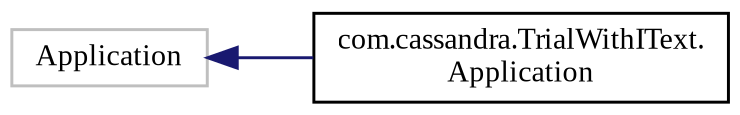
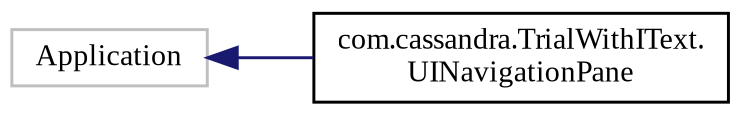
node "com.cassandra.TrialWithIText. Application": label "com.cassandra.TrialWithIText. Application" -> "com.cassandra.TrialWithIText. UINavigationPane"
